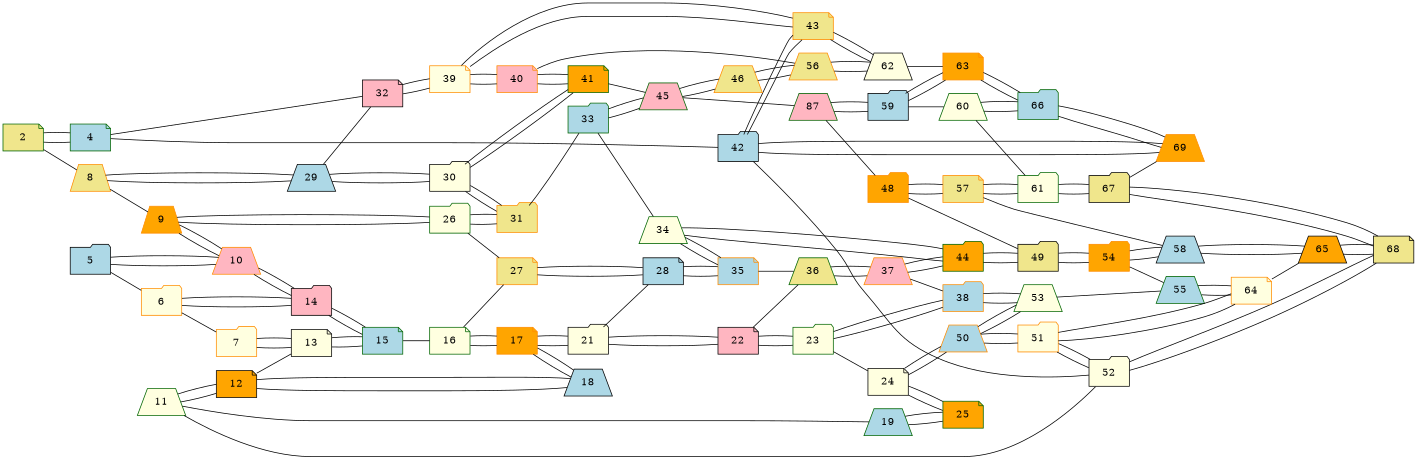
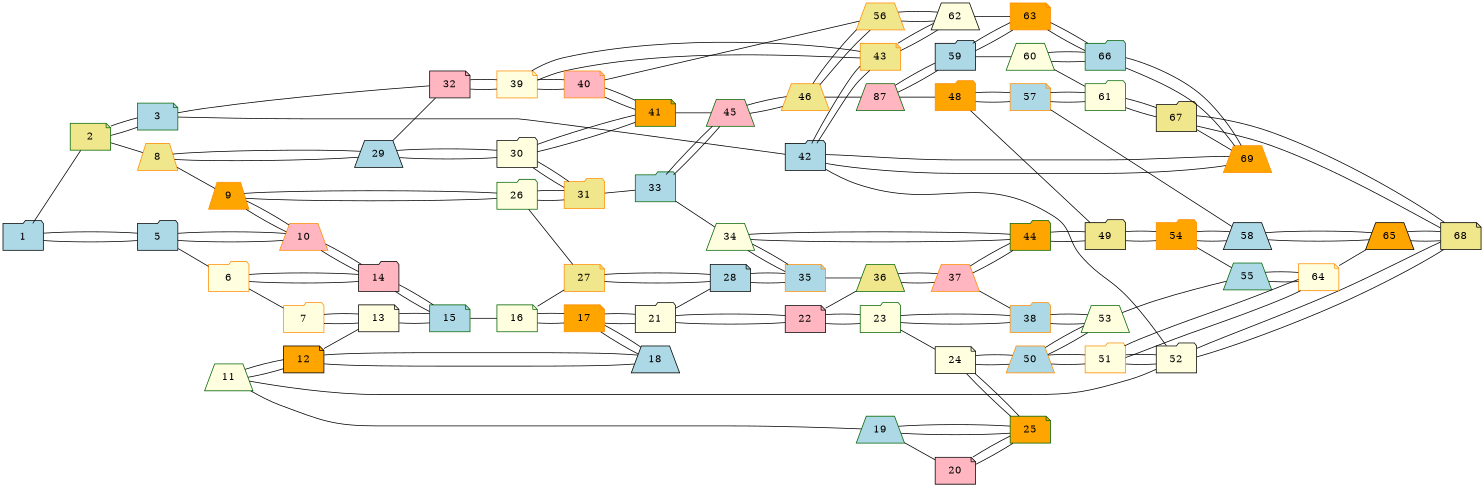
edge "45" -- "87": now "46" -- "87"
node "4": label "4" -> "3"
node "57": fillcolor khaki -> lightblue
node "1": added
node "20": added
